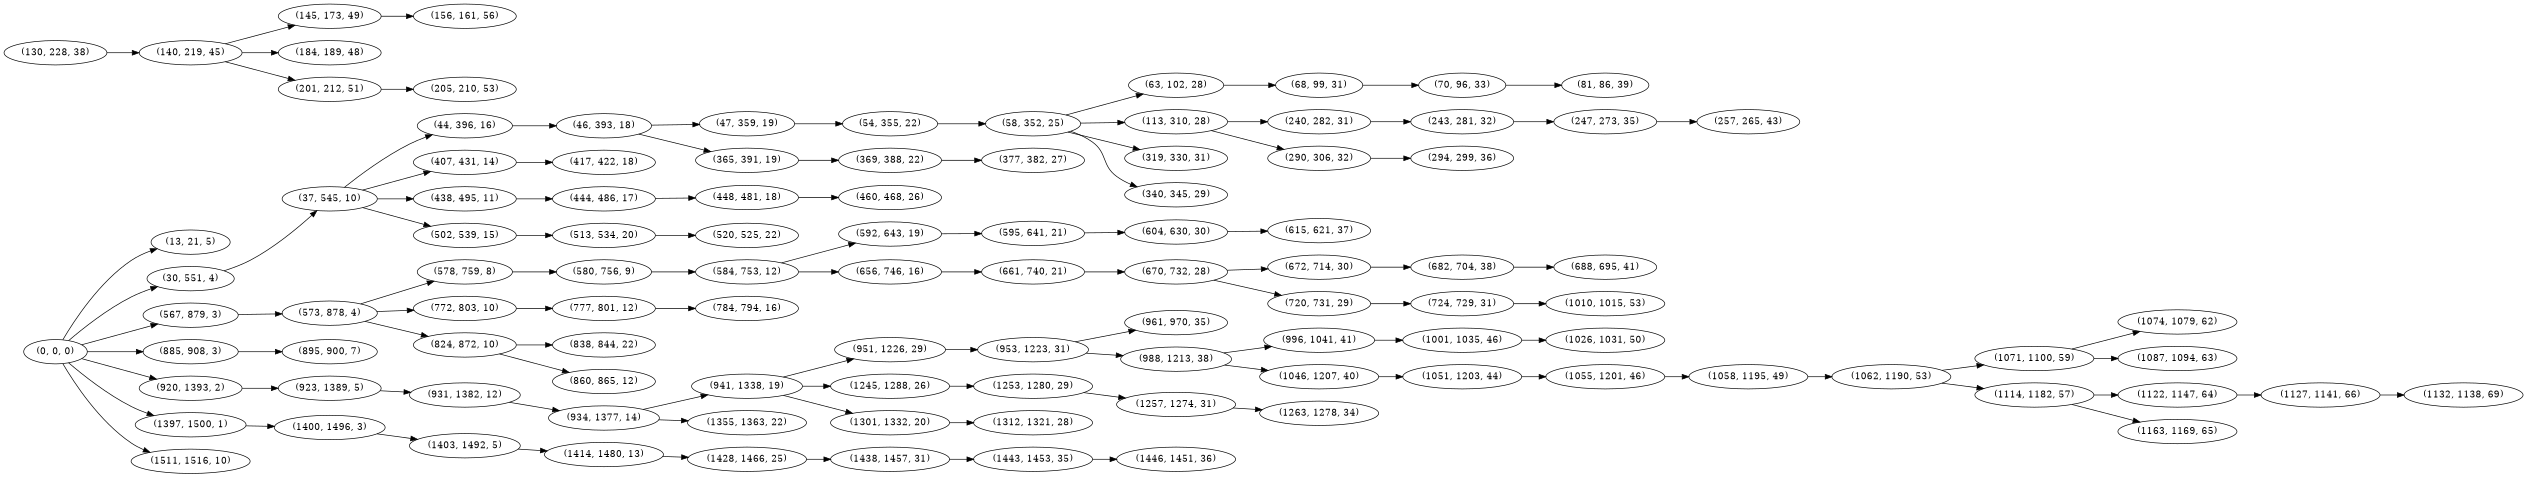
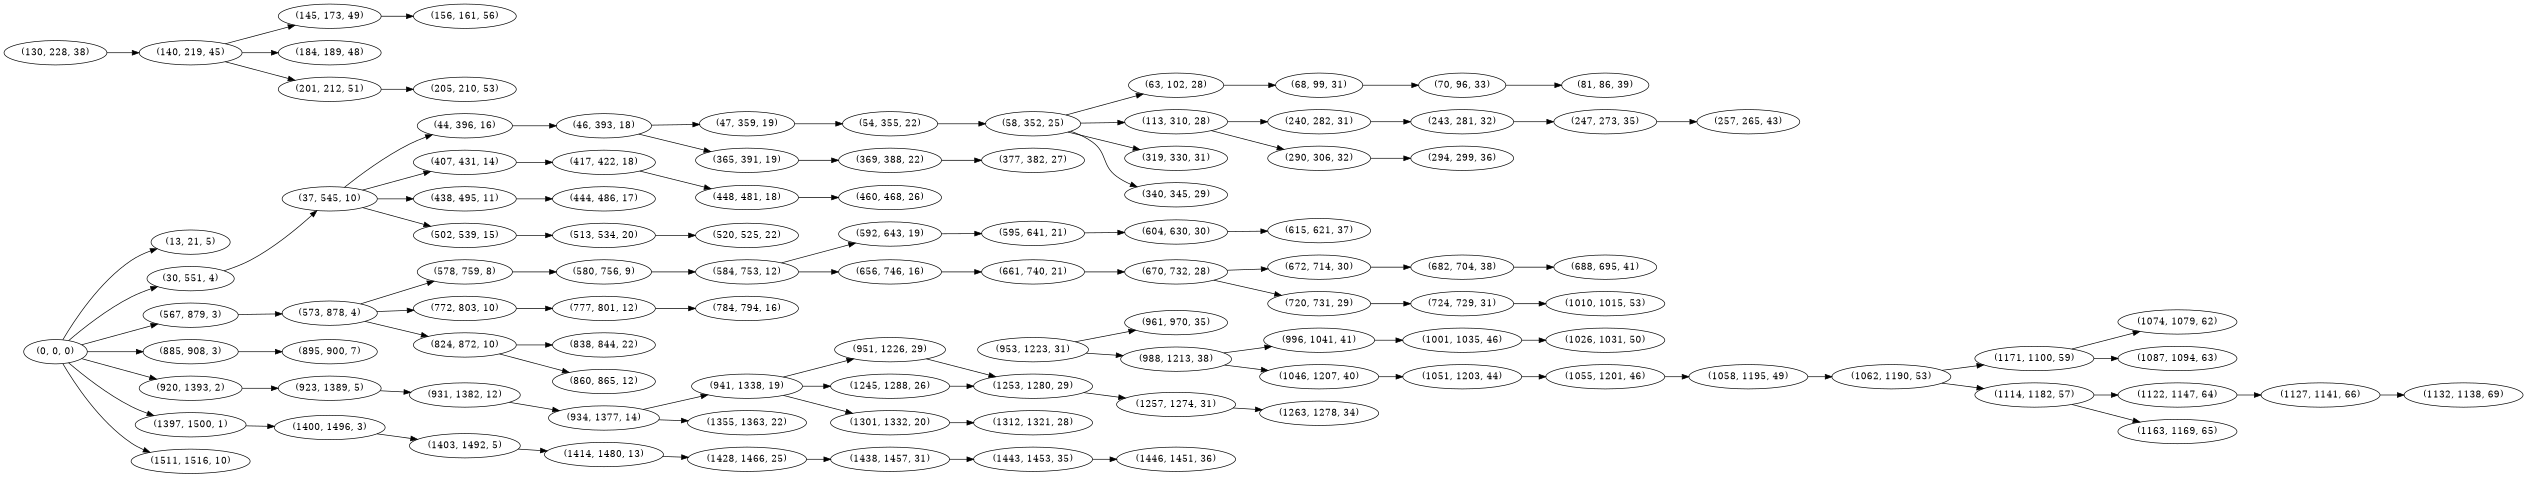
edge "(444, 486, 17)" -> "(448, 481, 18)": now "(417, 422, 18)" -> "(448, 481, 18)"
edge "(951, 1226, 29)" -> "(953, 1223, 31)": now "(951, 1226, 29)" -> "(1253, 1280, 29)"
node "(1071, 1100, 59)": label "(1071, 1100, 59)" -> "(1171, 1100, 59)"
